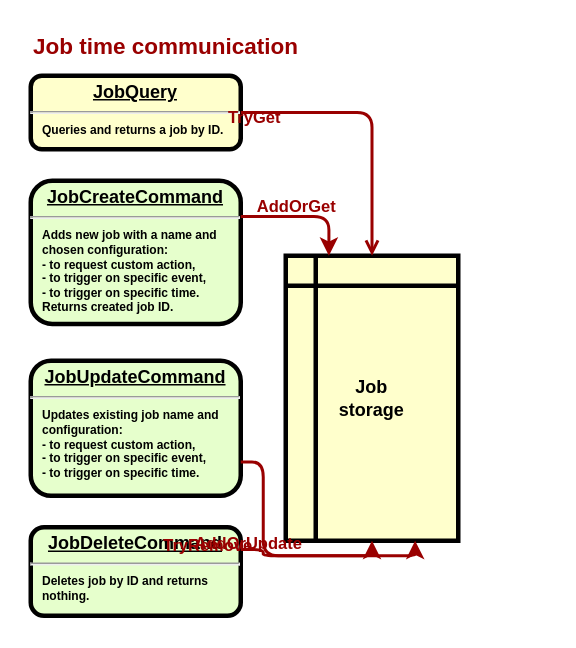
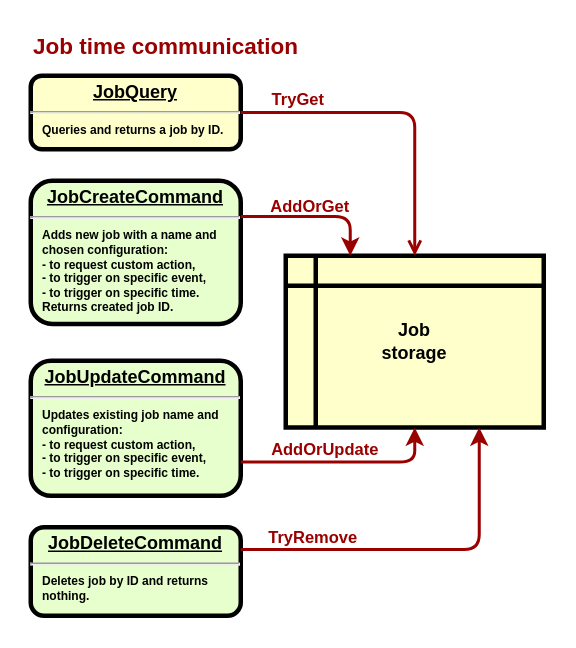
node "Job storage": size 173x285 -> 258x172
